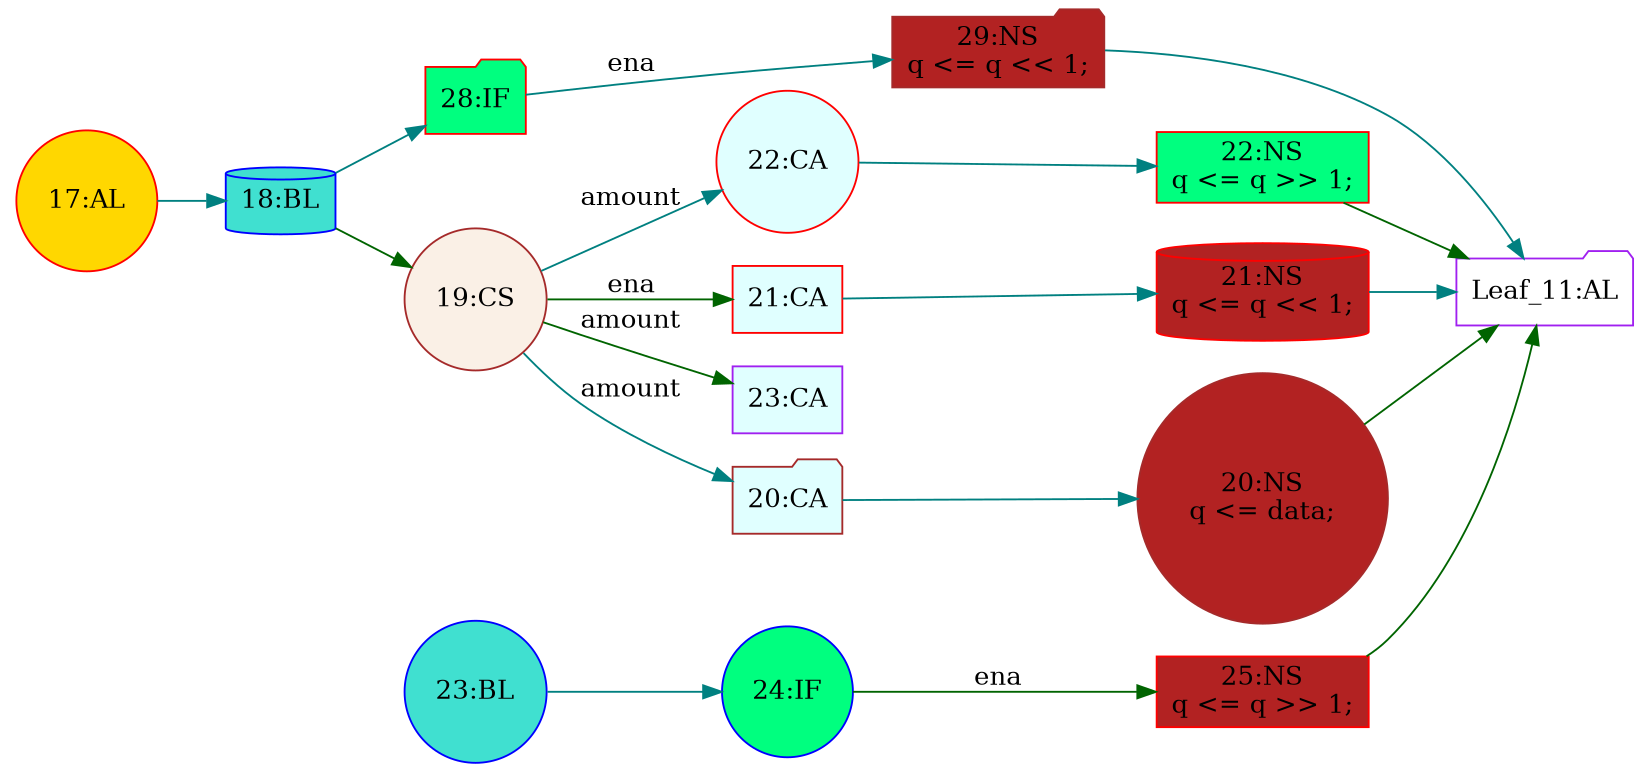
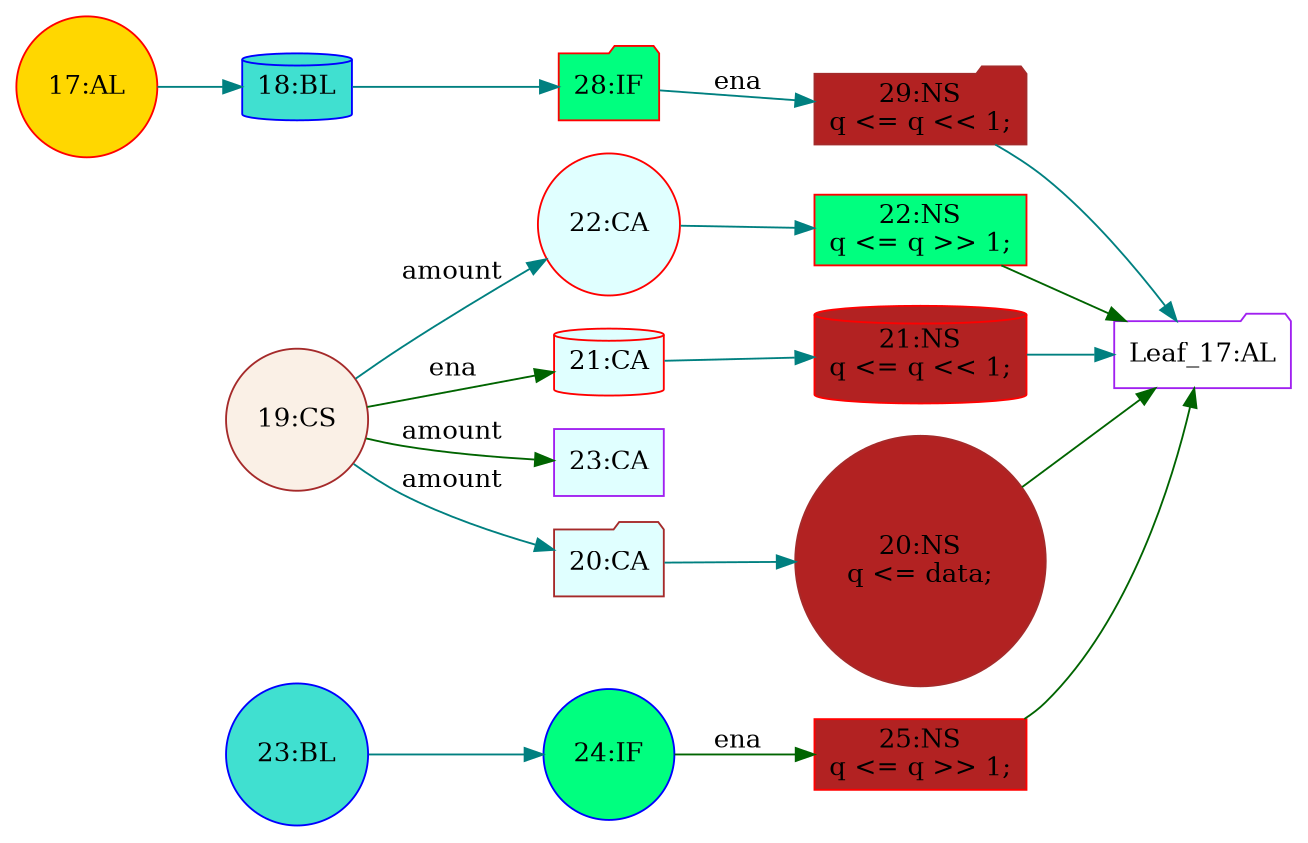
edge "18:BL" -> "19:CS": removed
node "Leaf_11:AL": label "Leaf_11:AL" -> "Leaf_17:AL"
node "21:CA": shape box -> cylinder
